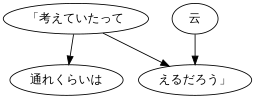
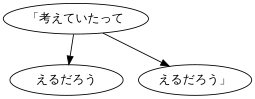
node "云": removed
node "通れくらいは": label "通れくらいは" -> "えるだろう"
